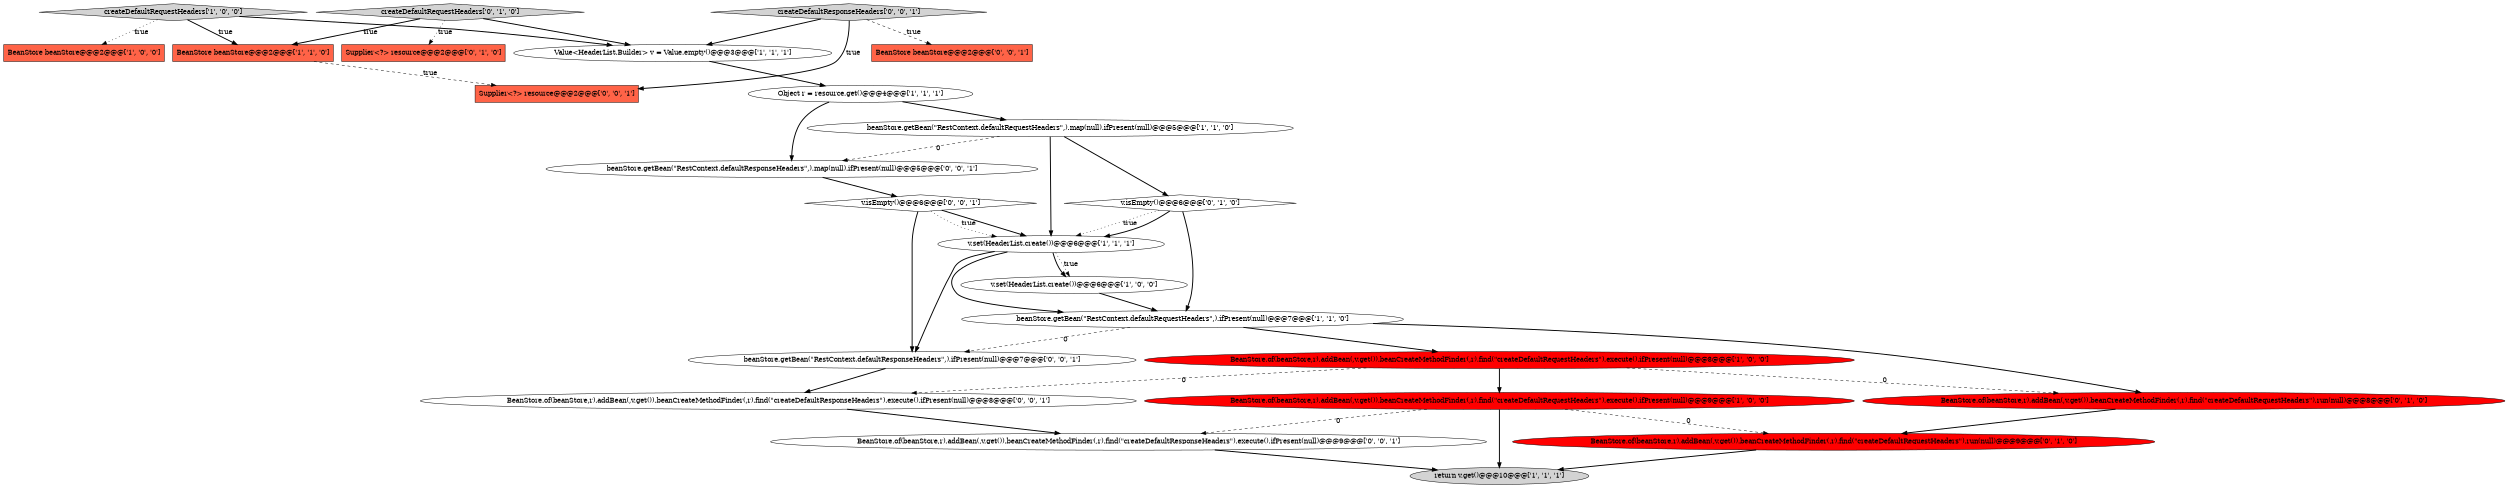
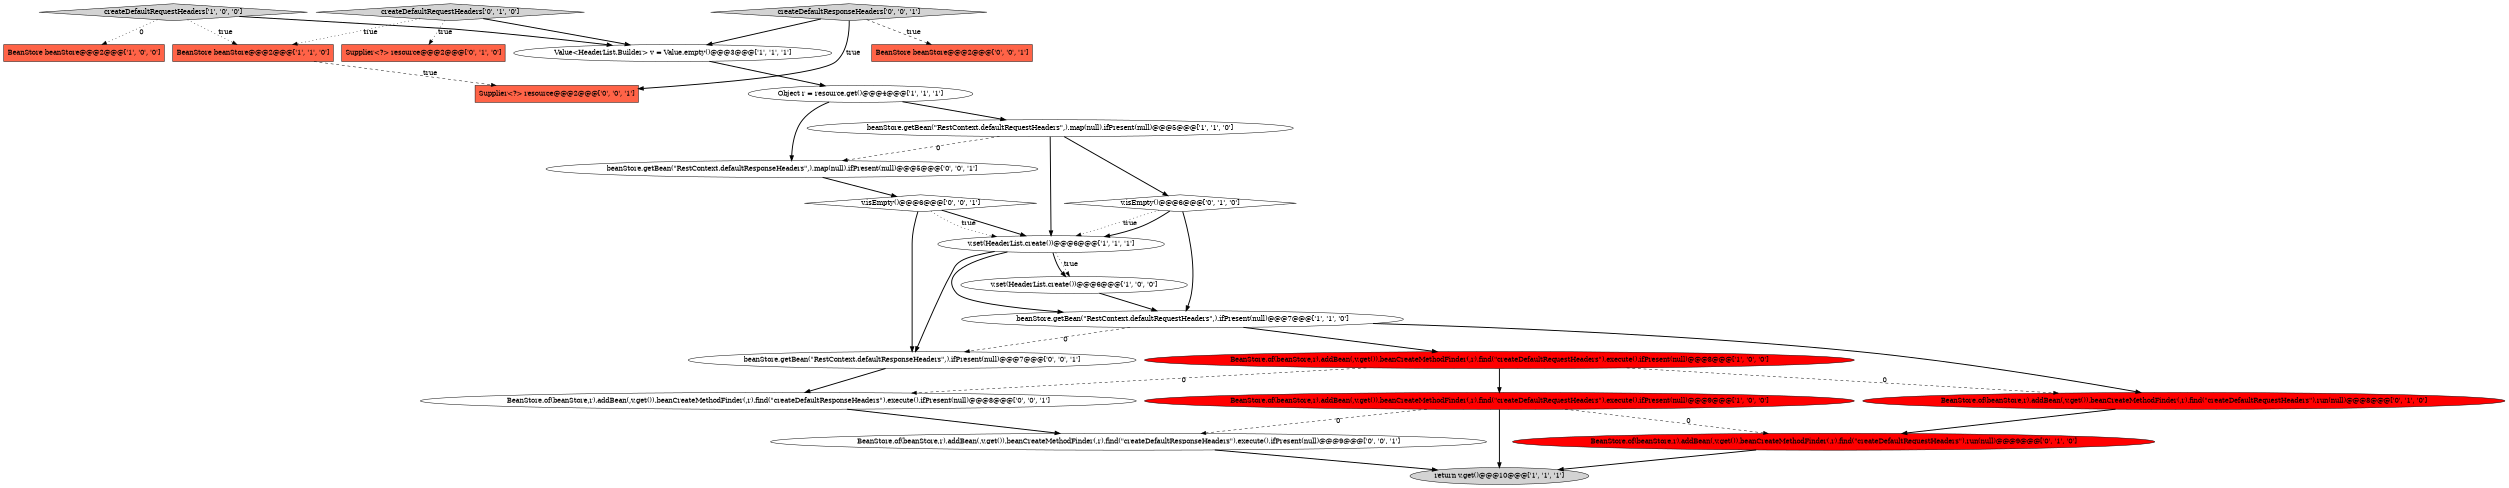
edge "createDefaultRequestHeaders['1', '0', '0']" -> "BeanStore beanStore@@@2@@@['1', '1', '0']": style bold -> dotted
edge "createDefaultRequestHeaders['0', '1', '0']" -> "BeanStore beanStore@@@2@@@['1', '1', '0']": style bold -> dotted
edge "createDefaultRequestHeaders['1', '0', '0']" -> "BeanStore beanStore@@@2@@@['1', '0', '0']": label "true" -> "0"
